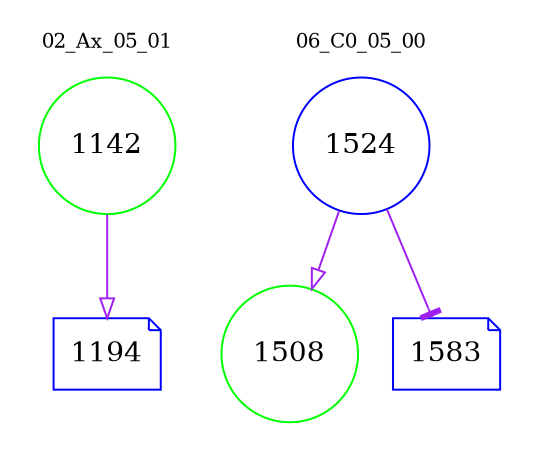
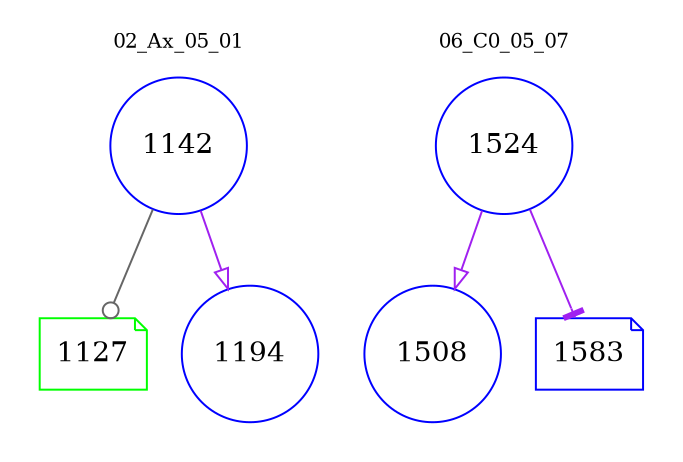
cluster "06_C0_05_00": label "06_C0_05_00" -> "06_C0_05_07"
node "1142": color green -> blue
node "1127": added
node "1194": shape note -> circle
node "1508": color green -> blue
